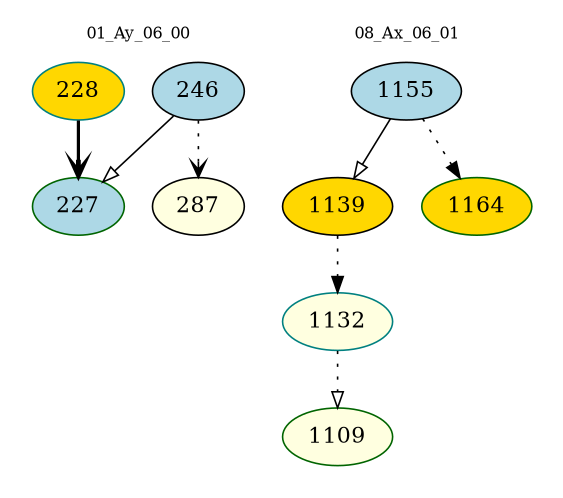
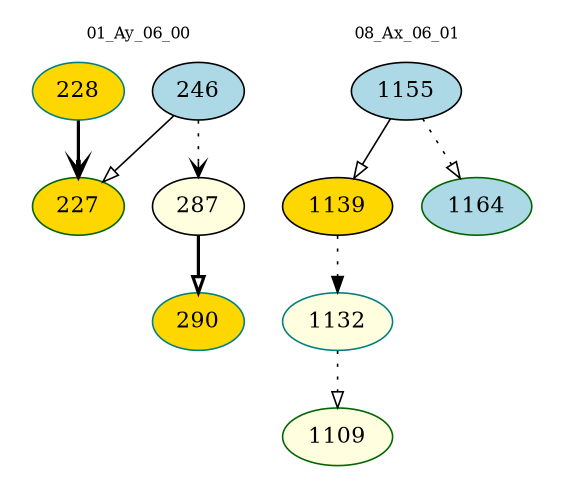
edge "1155" -> "1164": arrowhead normal -> onormal
node "227": fillcolor lightblue -> gold
node "1164": fillcolor gold -> lightblue
node "290": added
